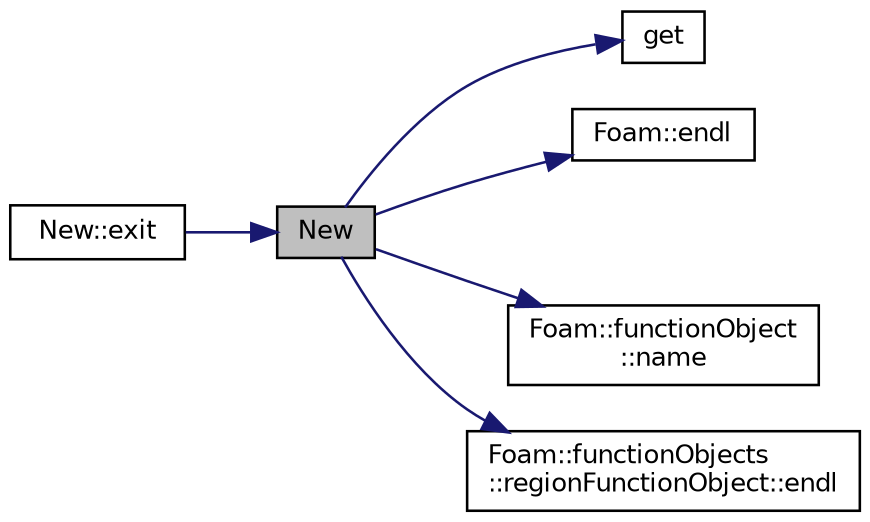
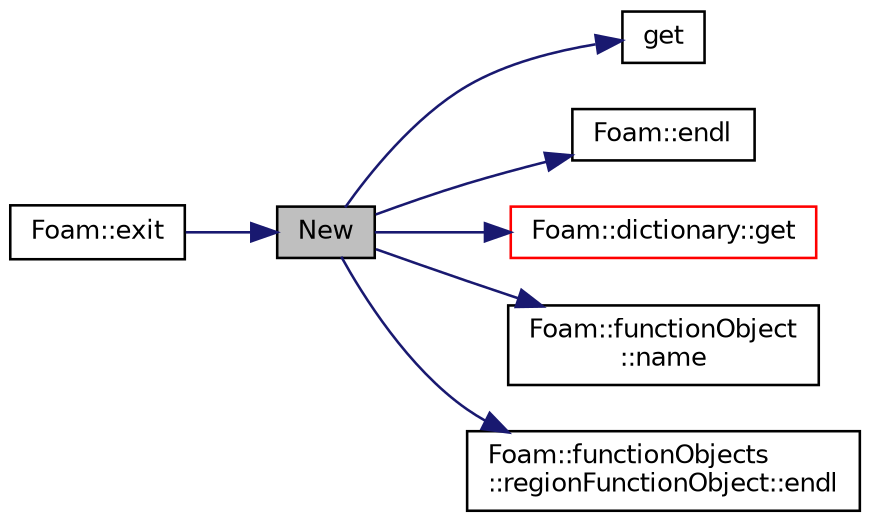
node "New::exit": label "New::exit" -> "Foam::exit"
node "Foam::dictionary::get": added
